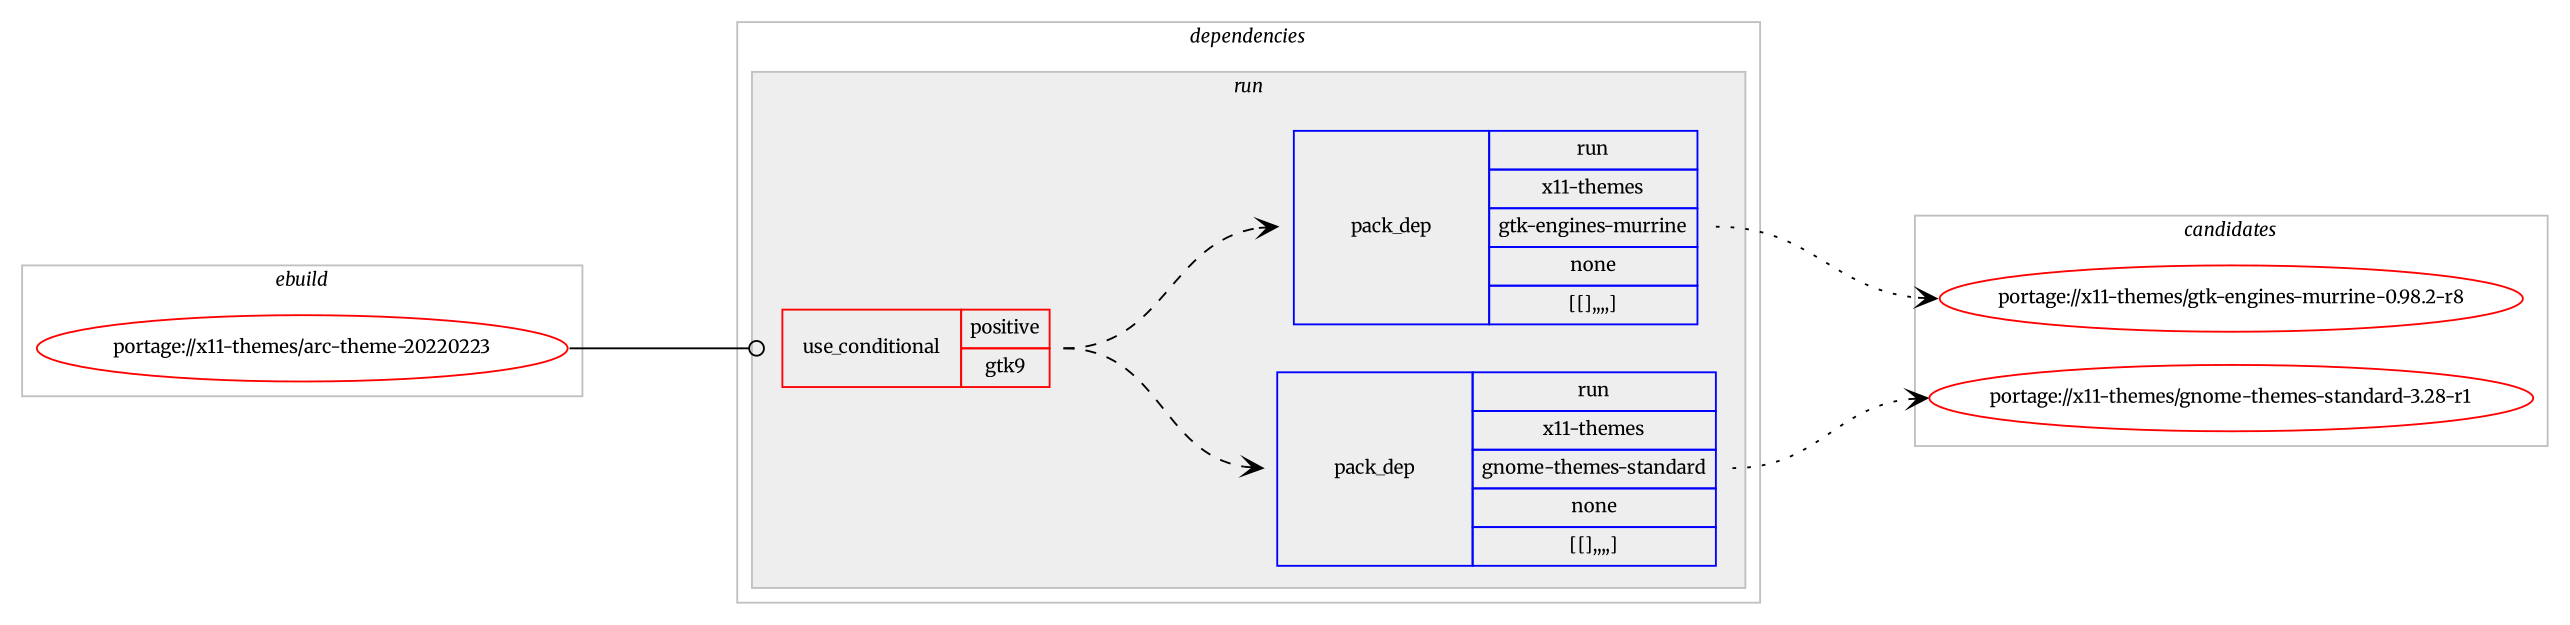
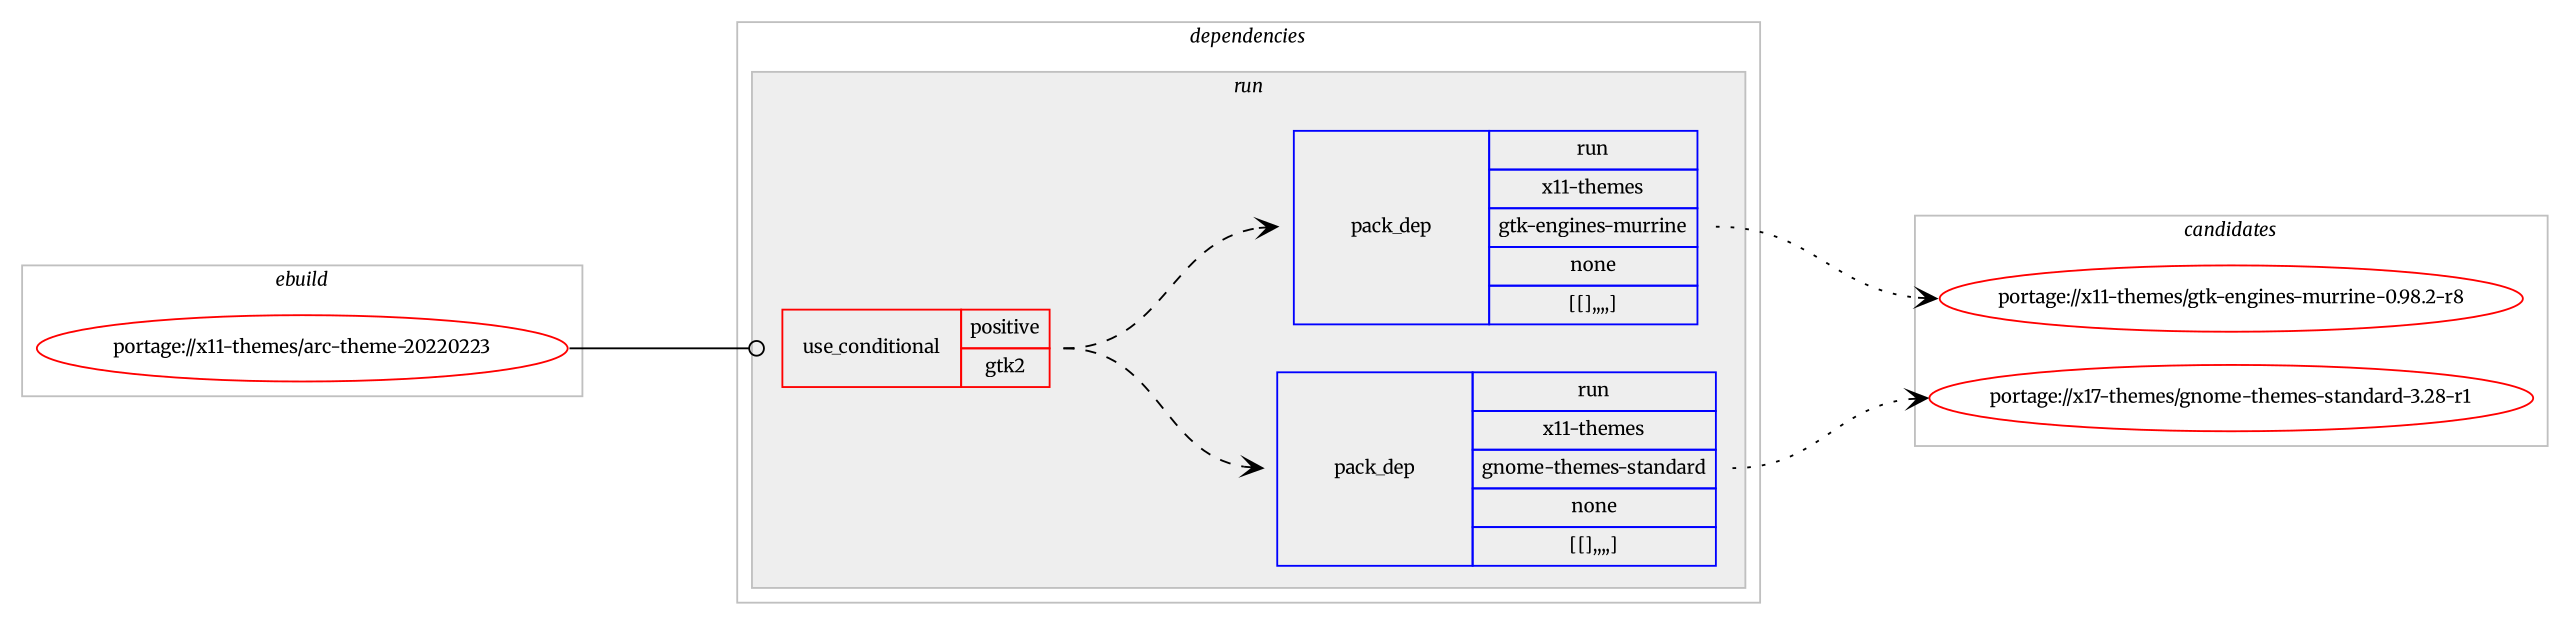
node "use_conditional": text "gtk9" -> "gtk2"
node "portage://x11-themes/gnome-themes-standard-3.28-r1": label "portage://x11-themes/gnome-themes-standard-3.28-r1" -> "portage://x17-themes/gnome-themes-standard-3.28-r1"
